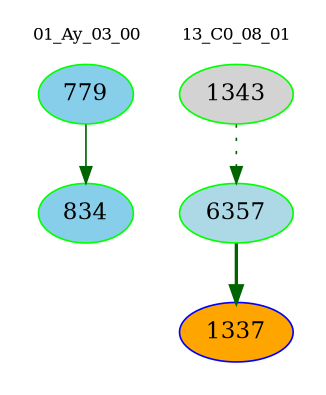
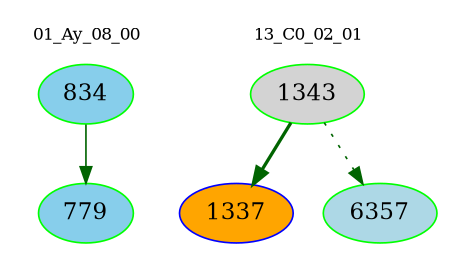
cluster "01_Ay_03_00": label "01_Ay_03_00" -> "01_Ay_08_00"
cluster "13_C0_08_01": label "13_C0_08_01" -> "13_C0_02_01"
edge "779" -> "834": reversed
edge "6357" -> "1337": now "1343" -> "1337"
